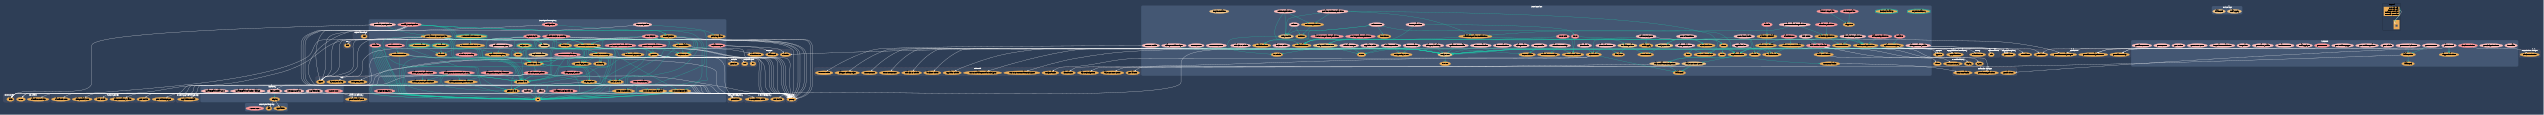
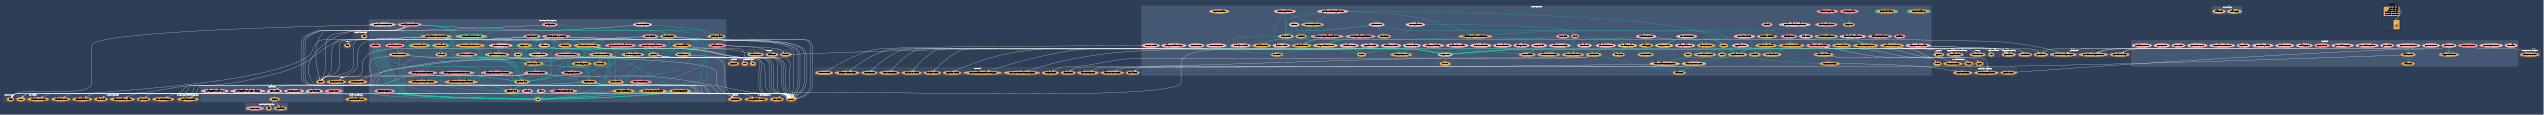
cluster "IPolymathRegistry": label "IPolymathRegistry" -> "Internal"
